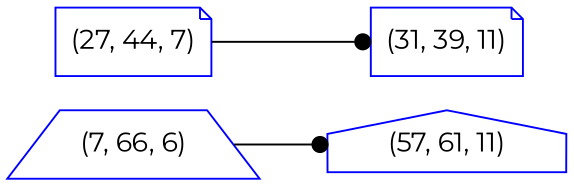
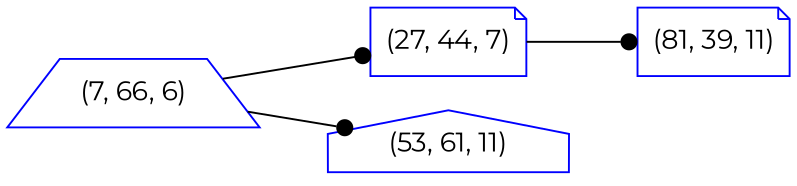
node "(31, 39, 11)": label "(31, 39, 11)" -> "(81, 39, 11)"
edge "(7, 66, 6)" -> "(27, 44, 7)": added
node "(57, 61, 11)": label "(57, 61, 11)" -> "(53, 61, 11)"
